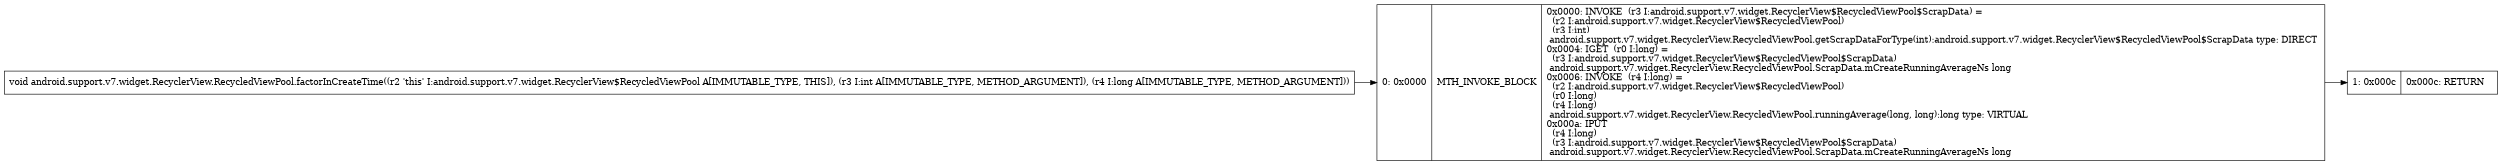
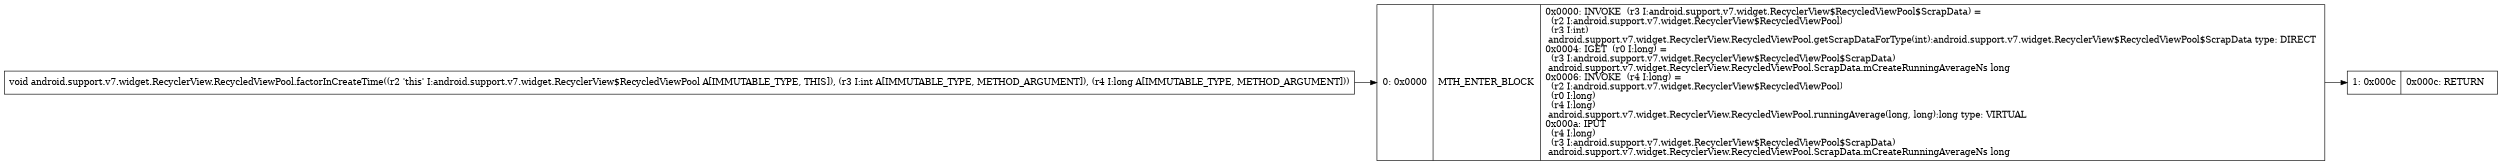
node "0: 0x0000": text "MTH_INVOKE_BLOCK" -> "MTH_ENTER_BLOCK"
